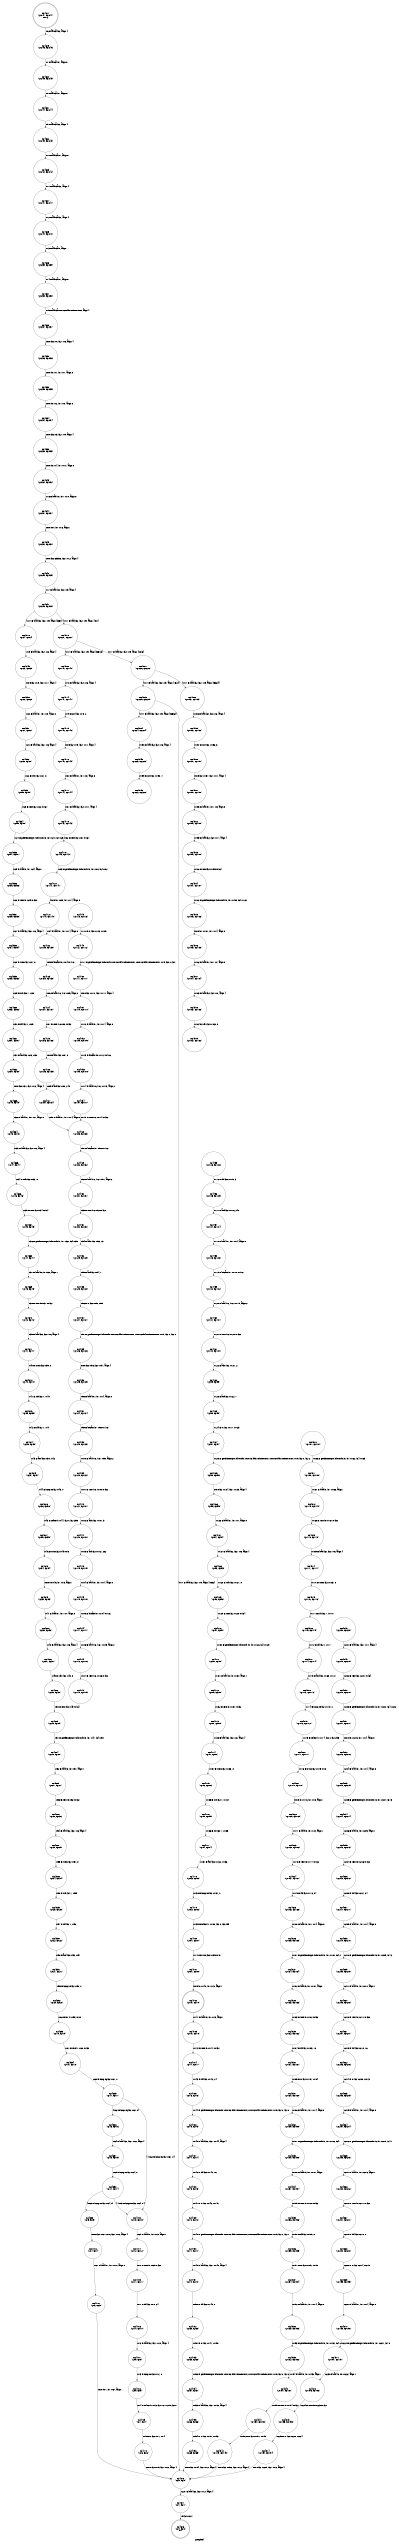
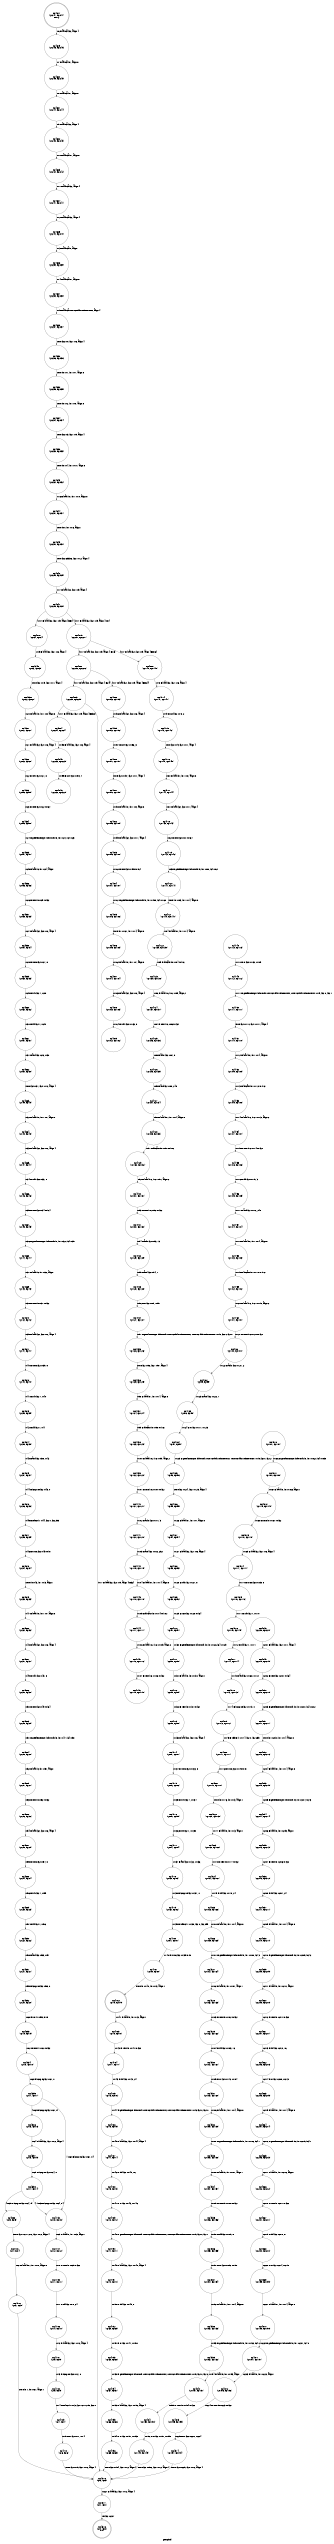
edge "N24754 (rp:107, ep:107)" -> "N24728 (rp:133, ep:133)": now "N24754 (rp:107, ep:107)" -> "N24755 (rp:106, ep:106)"
